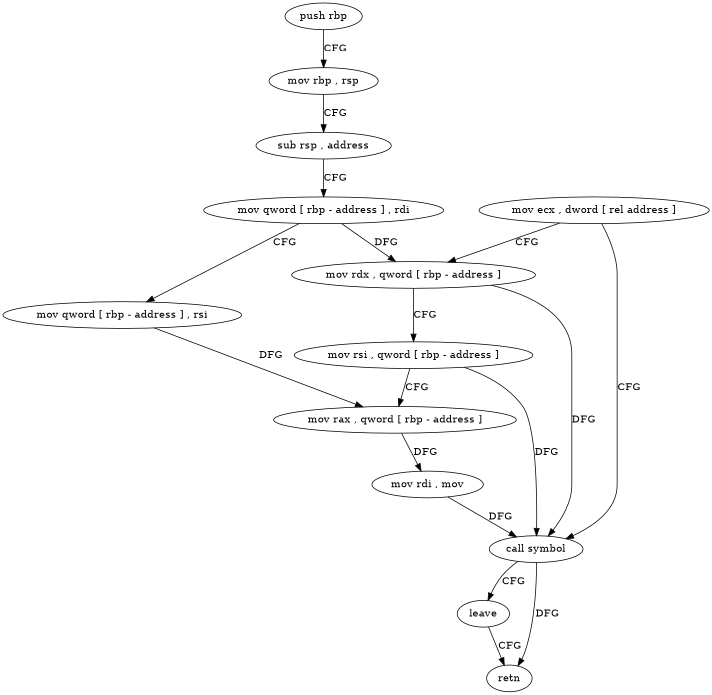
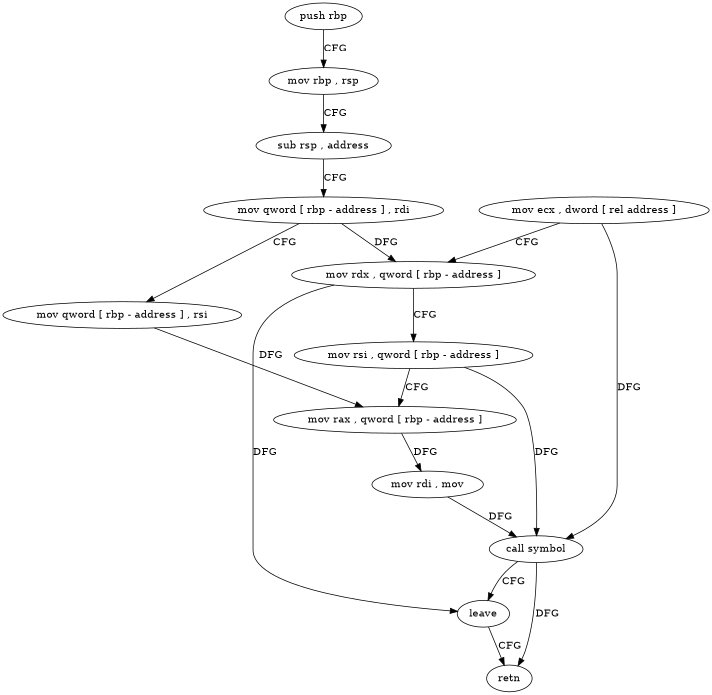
edge "mov rdx , qword [ rbp - address ]" -> "call symbol": now "mov rdx , qword [ rbp - address ]" -> "leave"
edge "mov ecx , dword [ rel address ]" -> "call symbol": label "CFG" -> "DFG"
